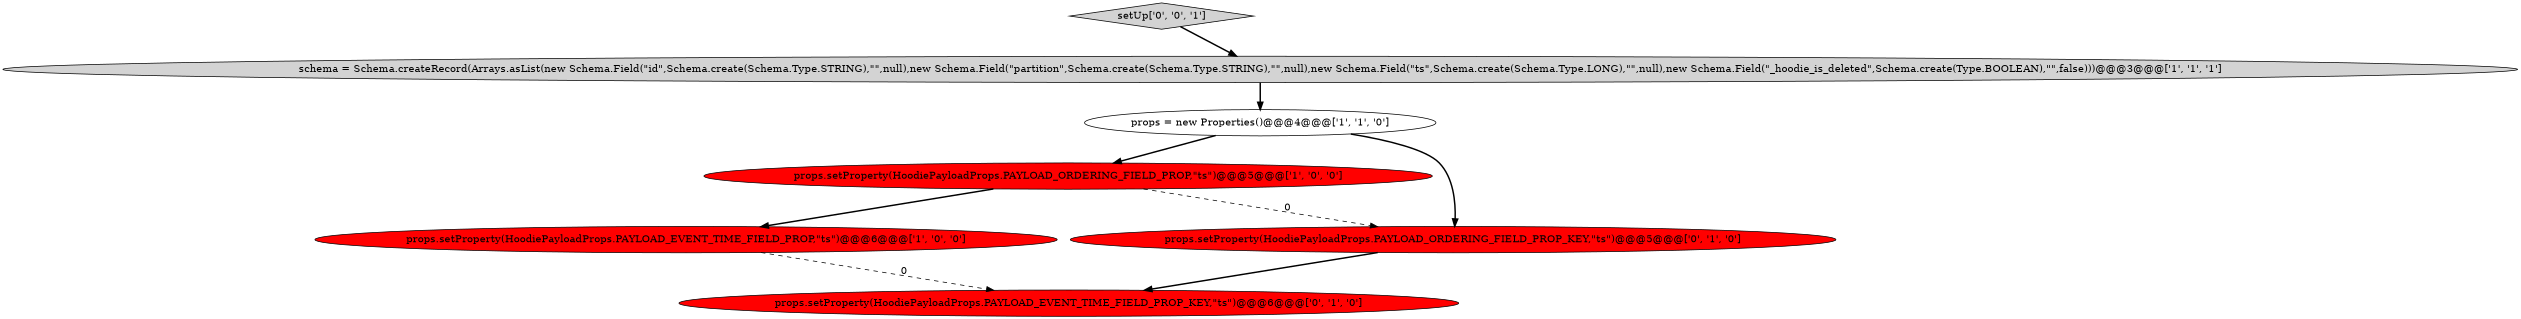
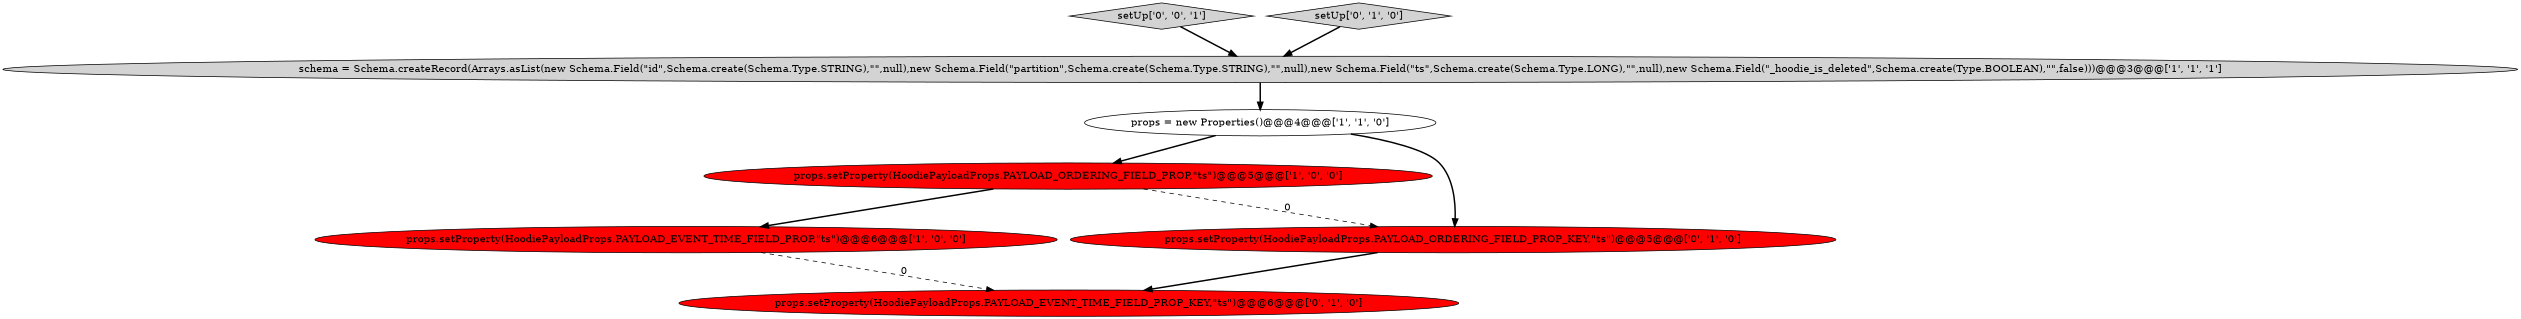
node "setUp['0', '1', '0']": added
